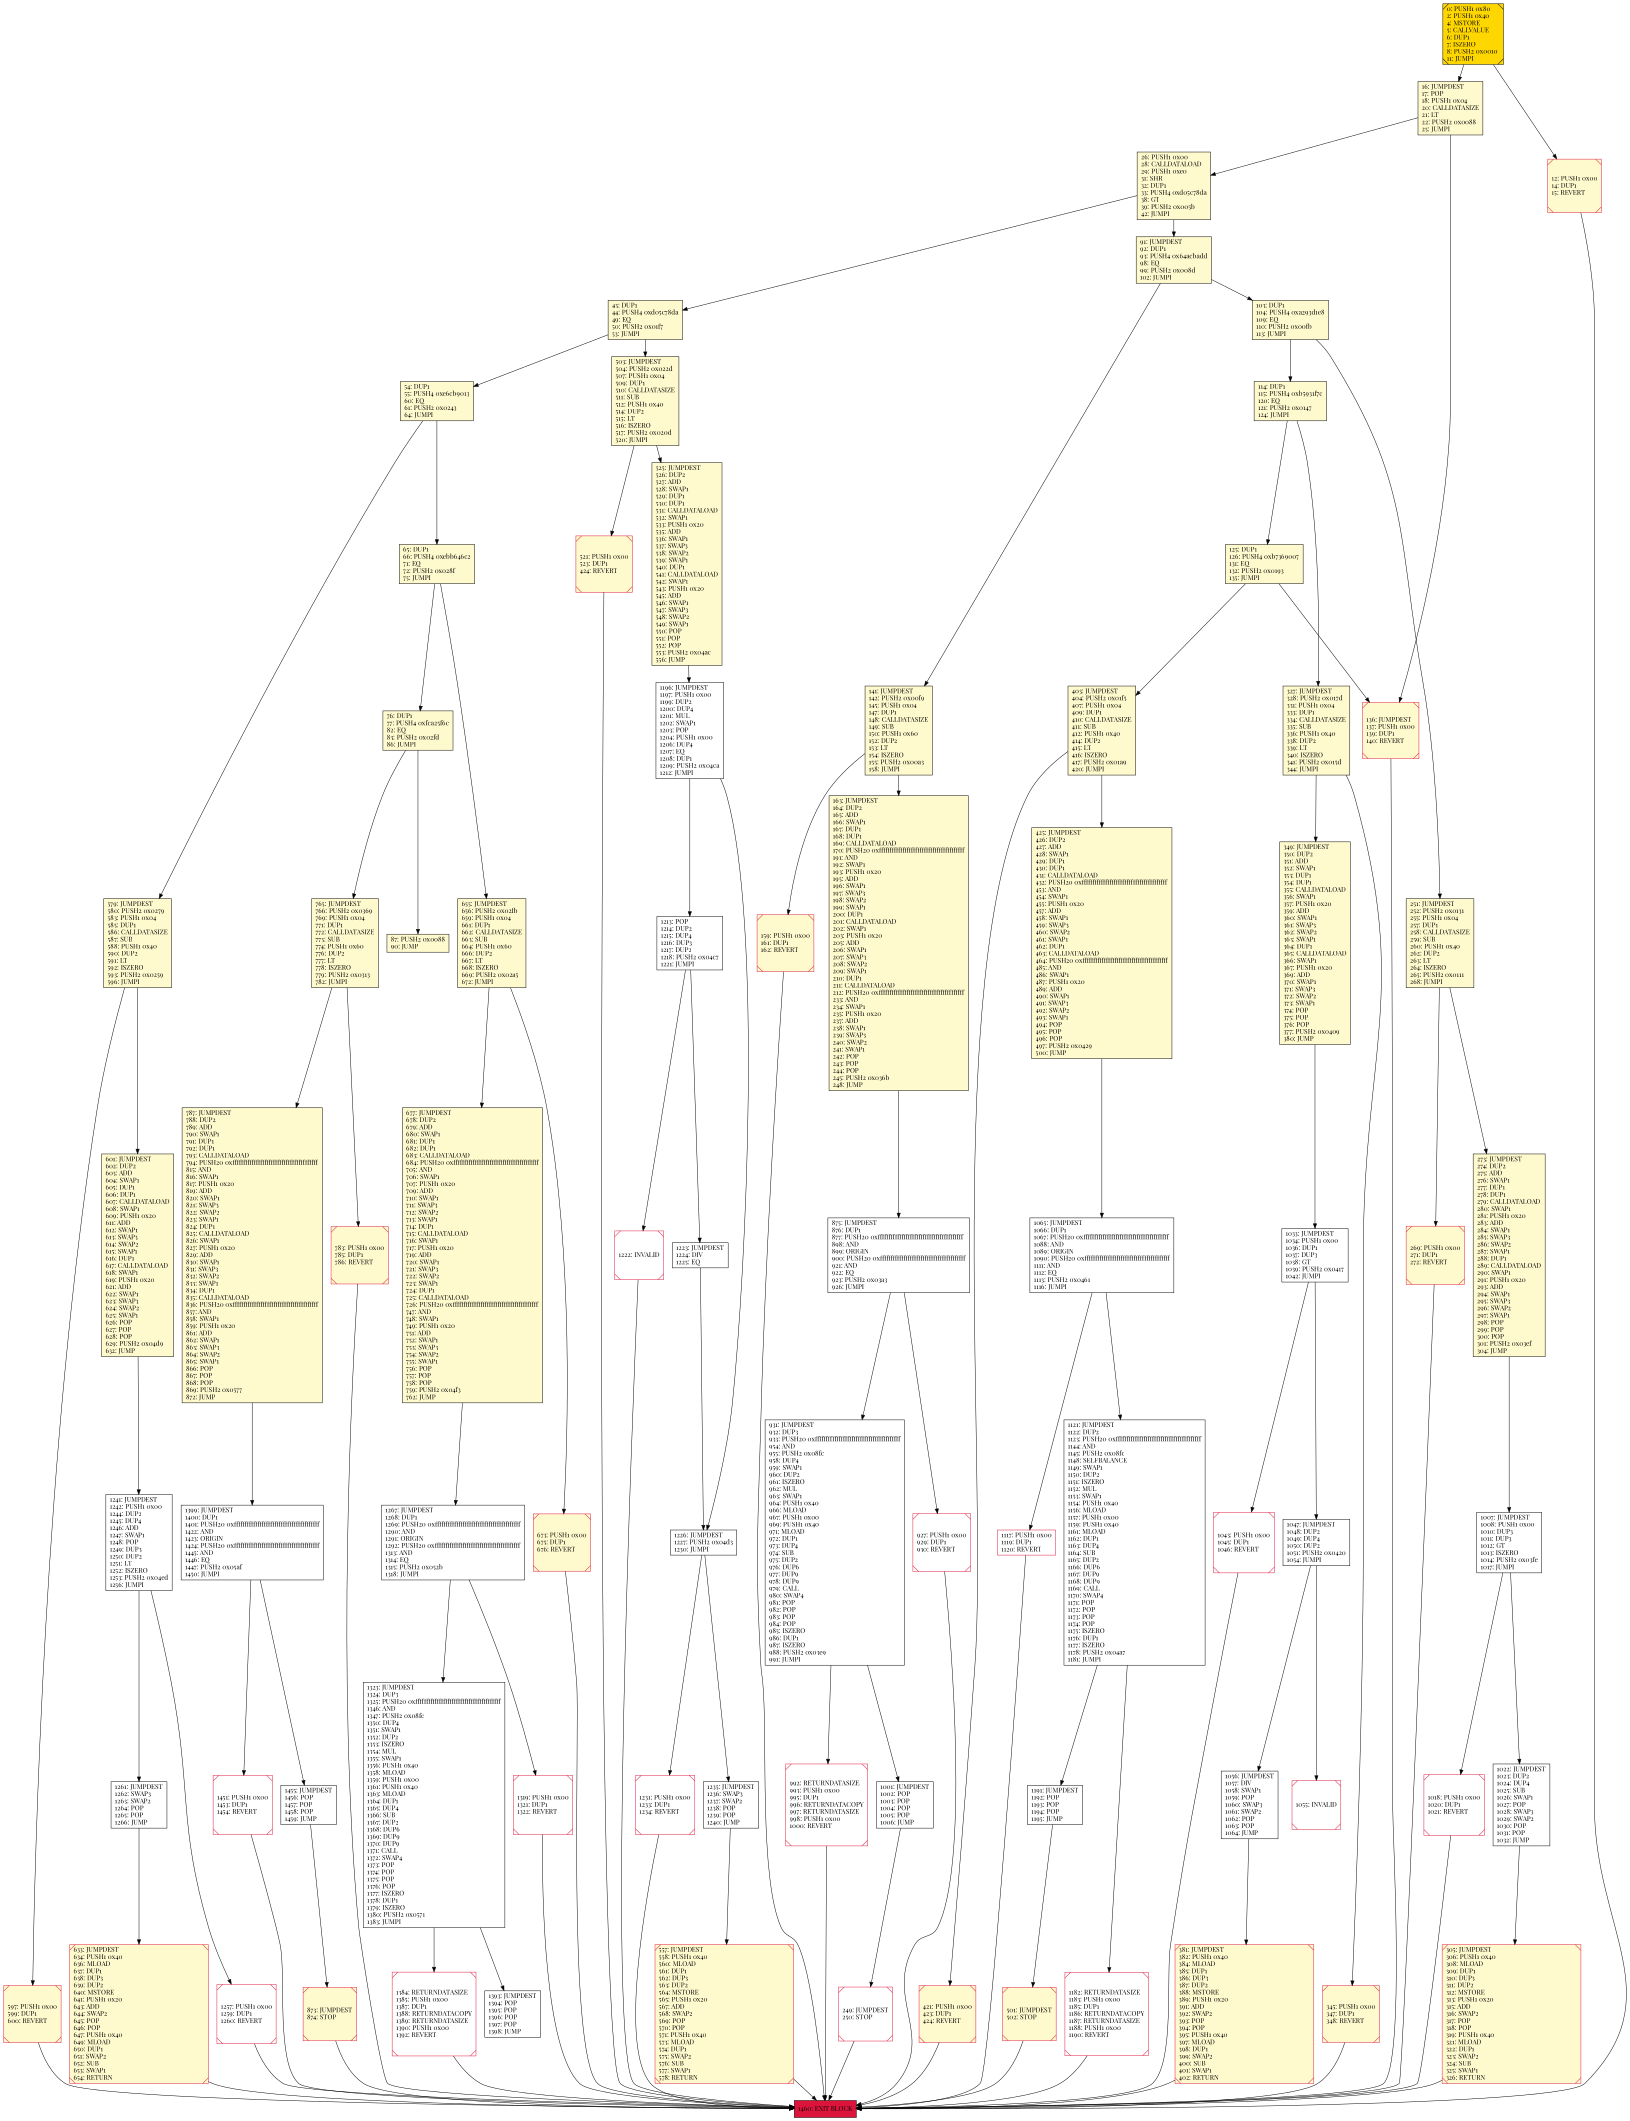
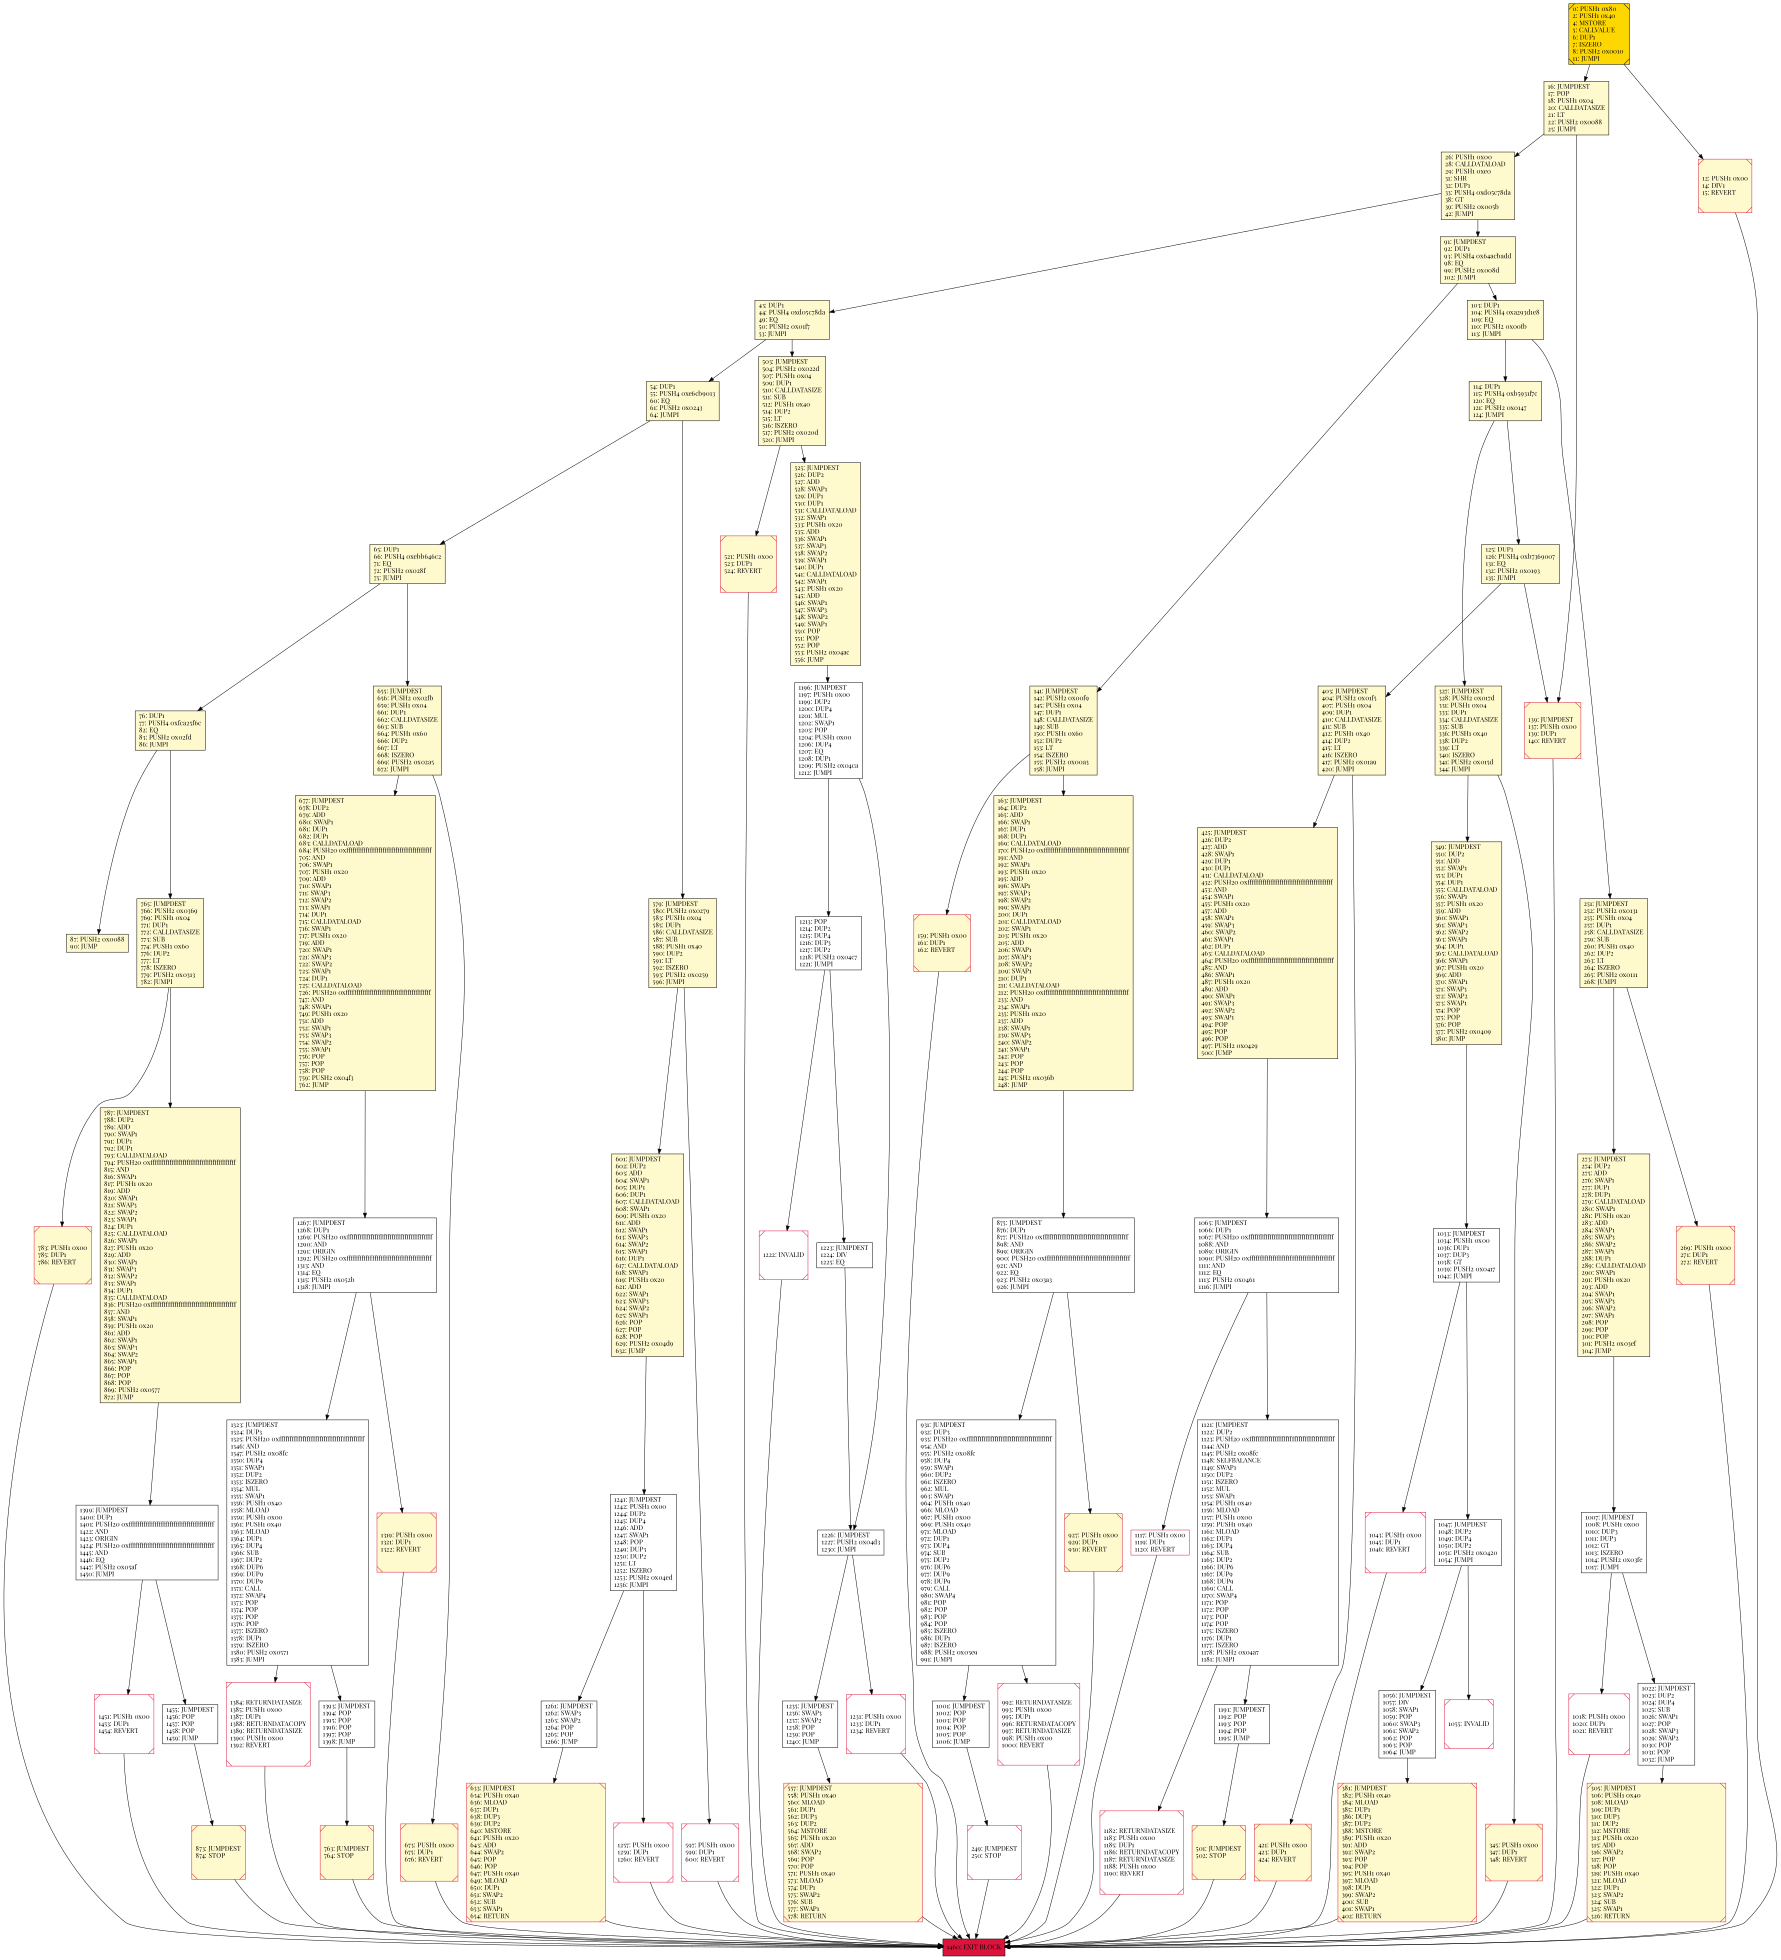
node "12: PUSH1 0x00 14: DUP1 15: REVERT": label "12: PUSH1 0x00 14: DUP1 15: REVERT" -> "12: PUSH1 0x00 14: DIV1 15: REVERT"
node "521: PUSH1 0x00 523: DUP1 424: REVERT": label "521: PUSH1 0x00 523: DUP1 424: REVERT" -> "521: PUSH1 0x00 523: DUP1 524: REVERT"
node "136: JUMPDEST 137: PUSH1 0x00 139: DUP1 140: REVERT": label "136: JUMPDEST 137: PUSH1 0x00 139: DUP1 140: REVERT" -> "139: JUMPDEST 137: PUSH1 0x00 139: DUP1 140: REVERT"
node "927: PUSH1 0x00 929: DUP1 930: REVERT": fillcolor white -> lemonchiffon
node "1319: PUSH1 0x00 1321: DUP1 1322: REVERT": fillcolor white -> lemonchiffon
node "763: JUMPDEST 764: STOP": added
node "597: PUSH1 0x00 599: DUP1 600: REVERT": fillcolor lemonchiffon -> white
